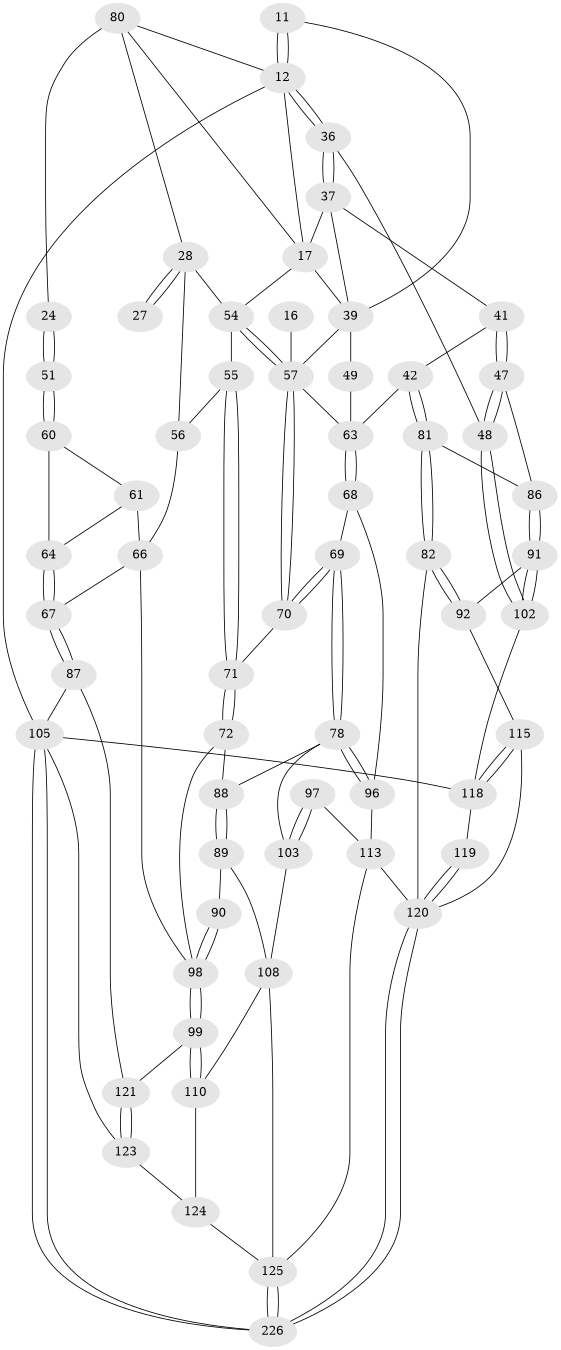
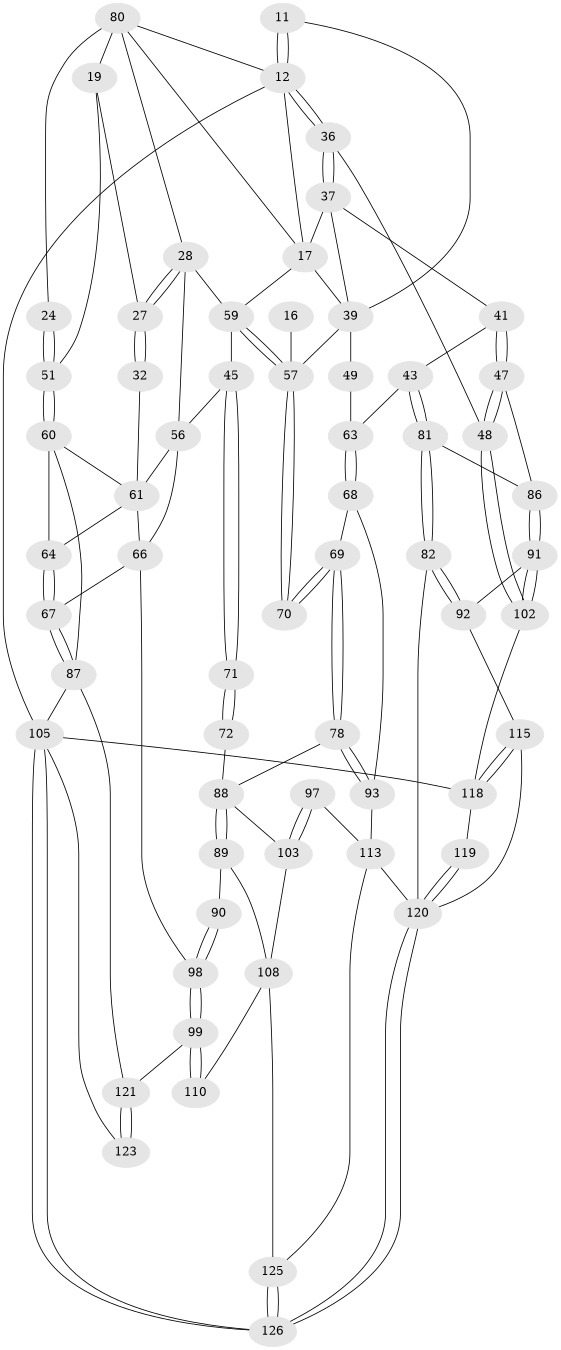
node "19": added
node "54": label "54" -> "59"
node "32": added
node "55": label "55" -> "45"
node "42": label "42" -> "43"
edge "57" -- "63": removed
edge "56" -- "61": added
edge "60" -- "87": added
edge "70" -- "71": removed
edge "78" -- "103": now "88" -- "103"
node "96": label "96" -> "93"
edge "72" -- "98": removed
node "124": removed
node "226": label "226" -> "126"
